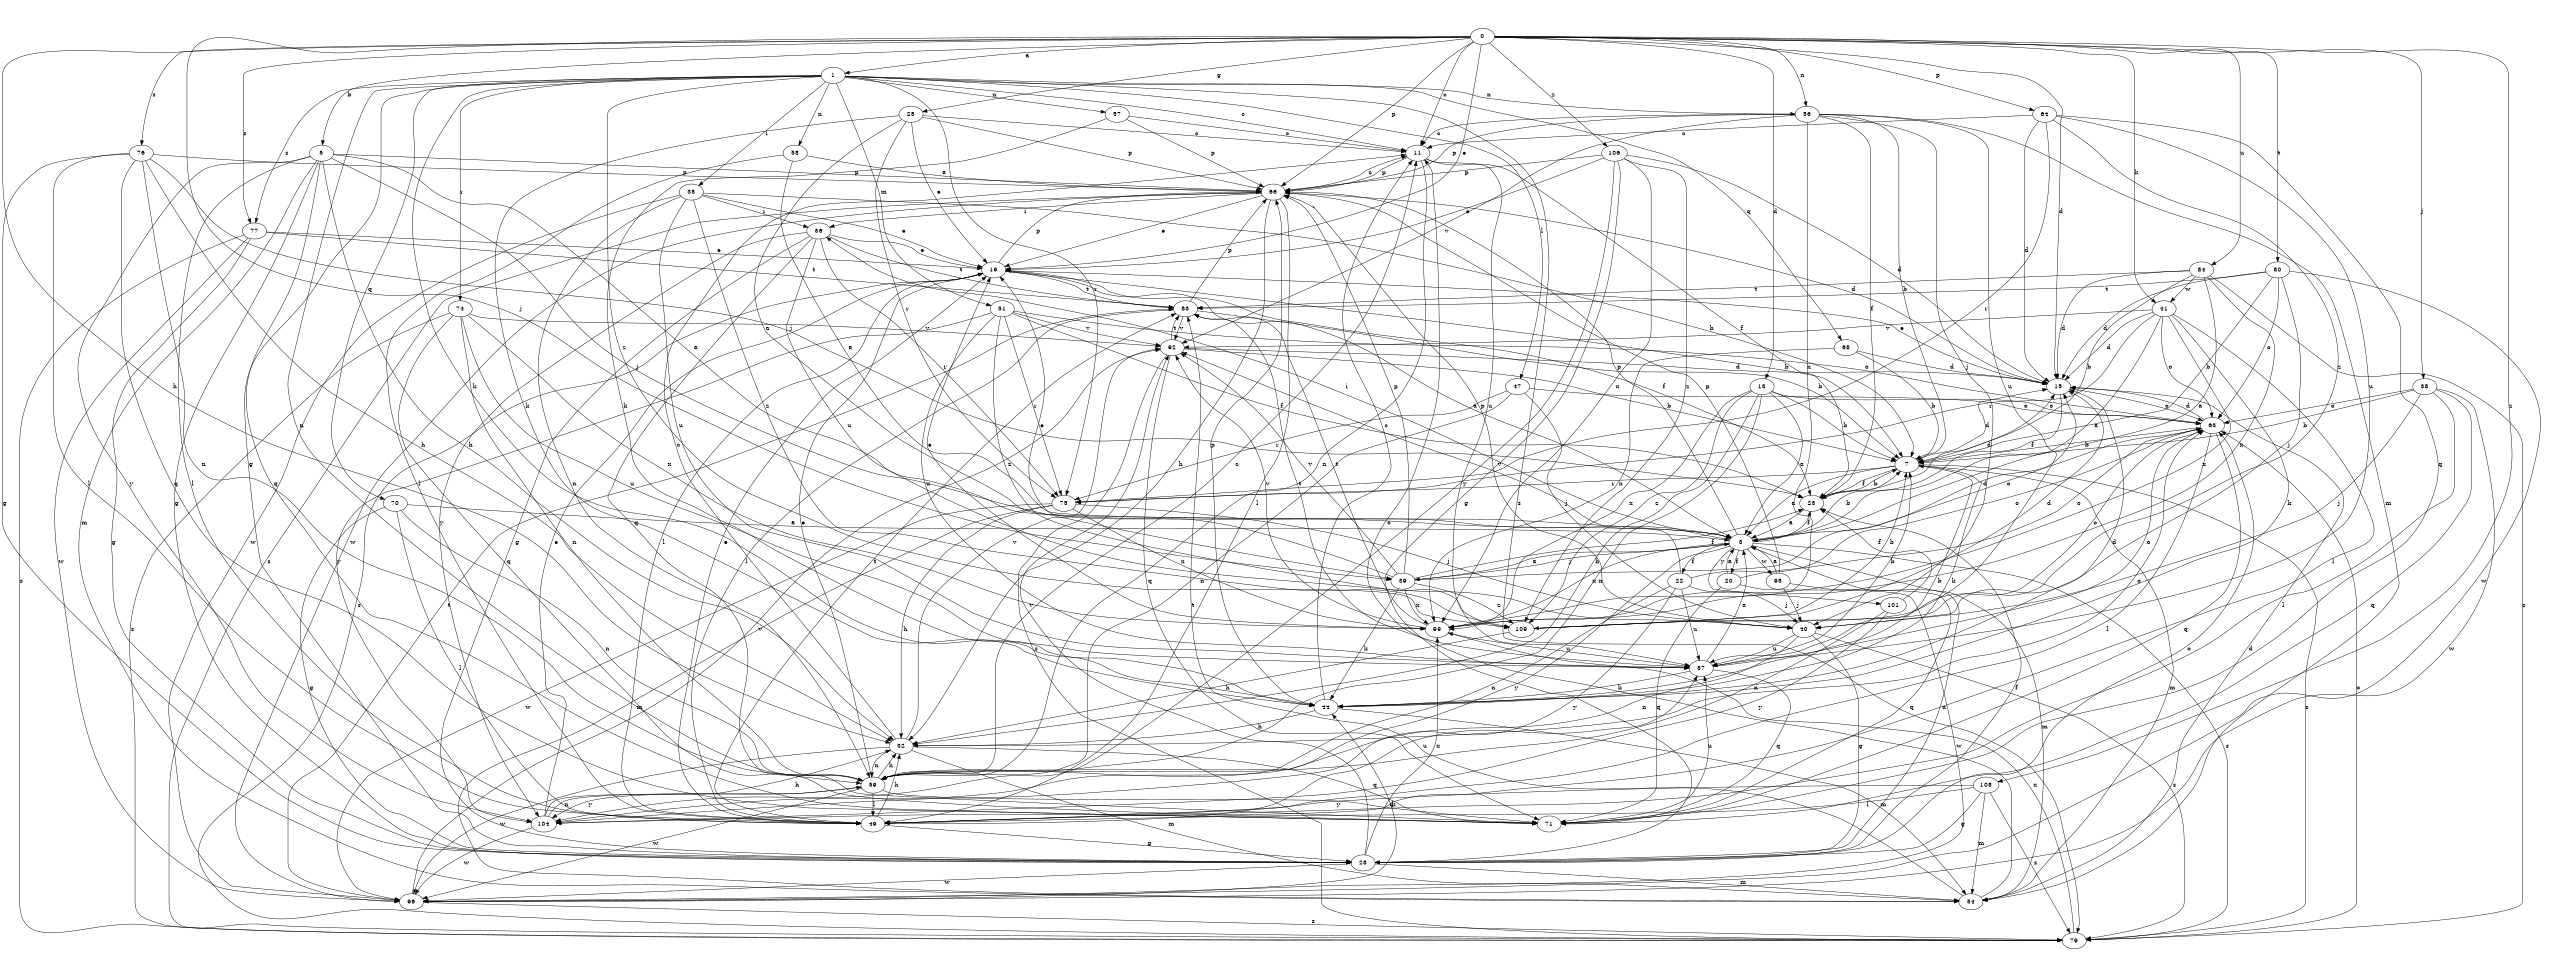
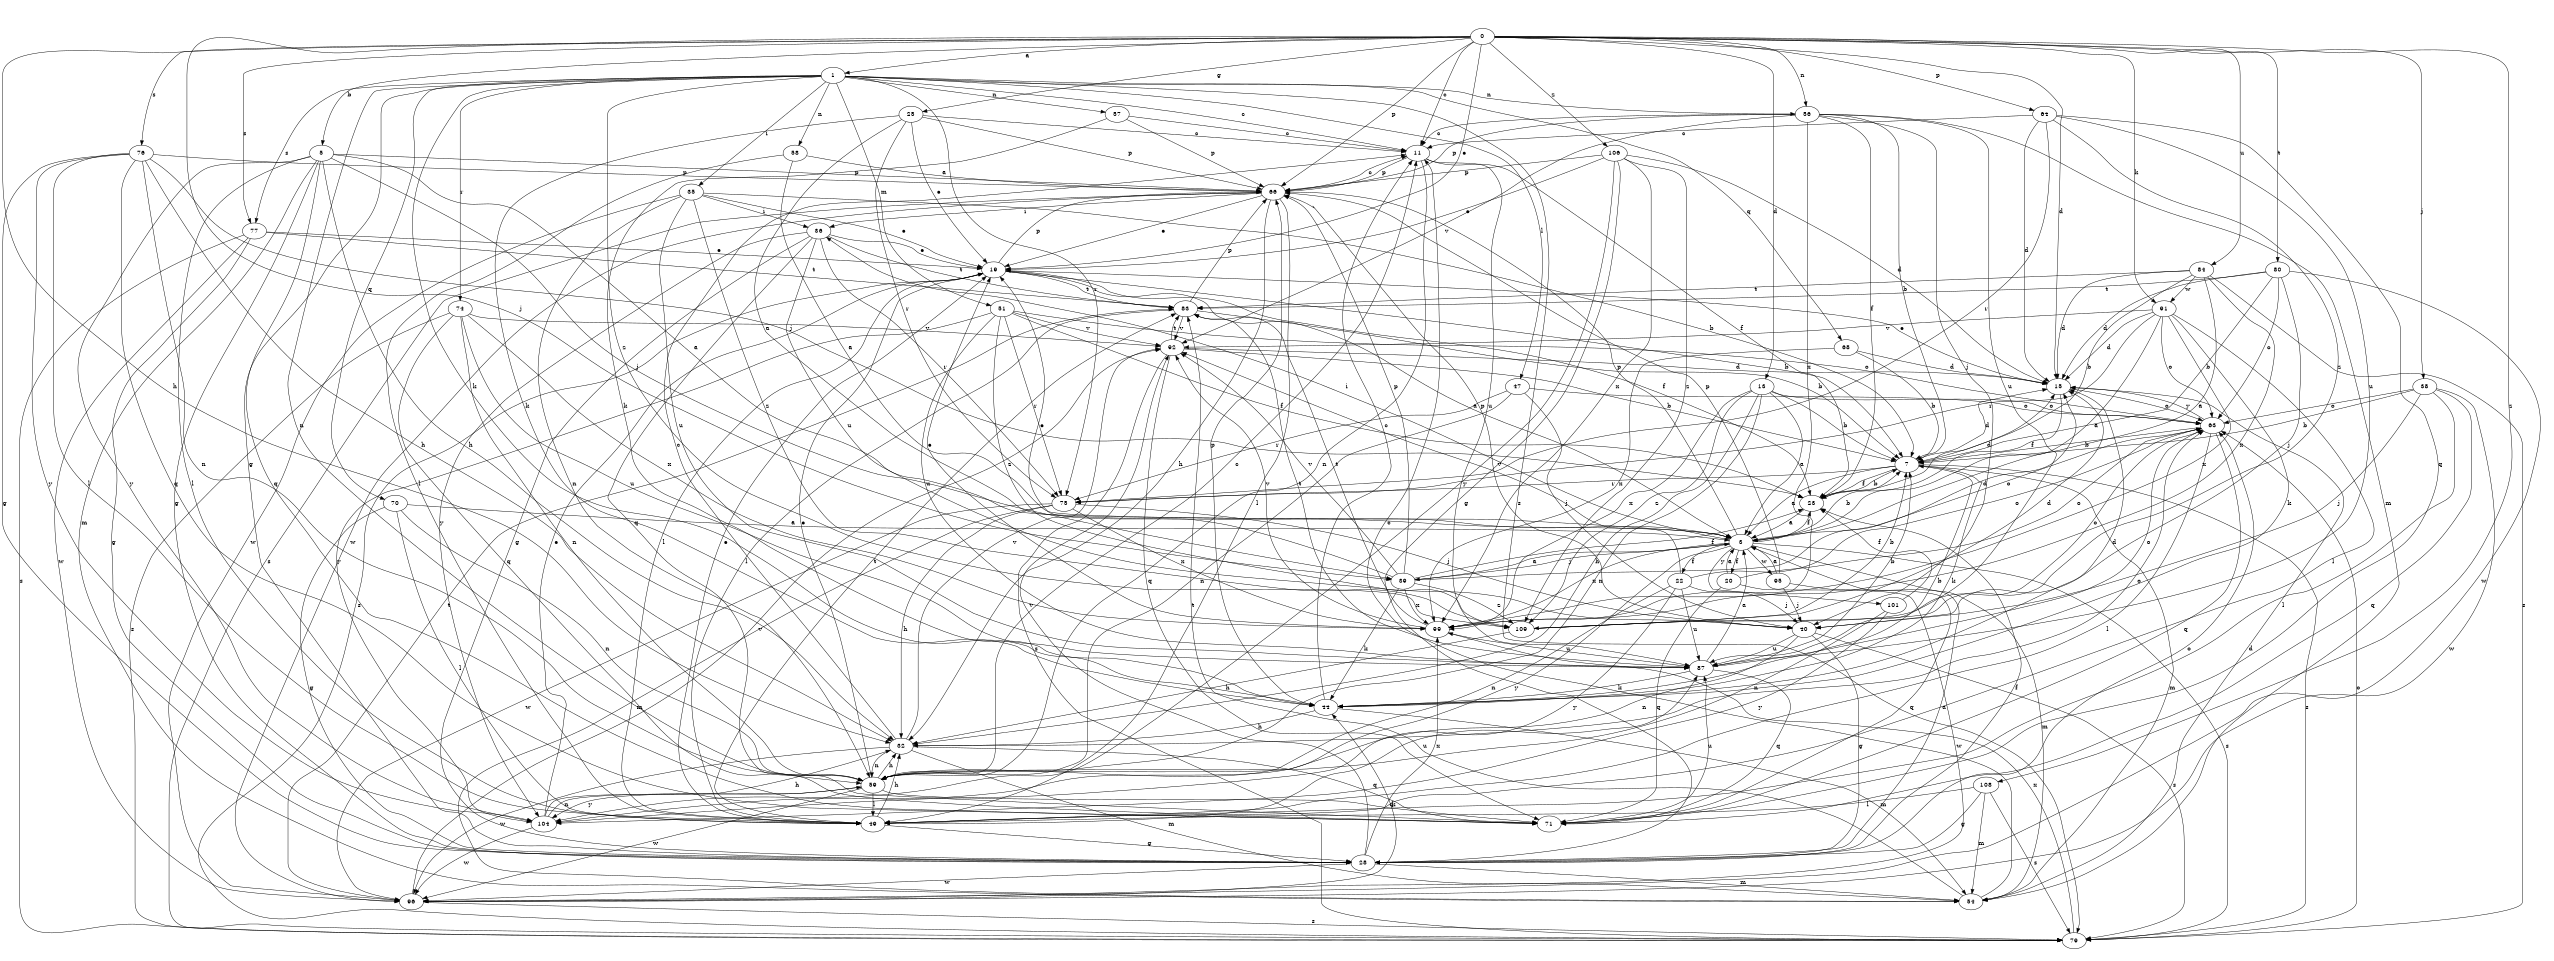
edge "66" -> "15": removed, label "d"
node "41": label "41" -> "91"
edge "63" -> "15": label "d" -> "y"
edge "108" -> "104": now "76" -> "104"
